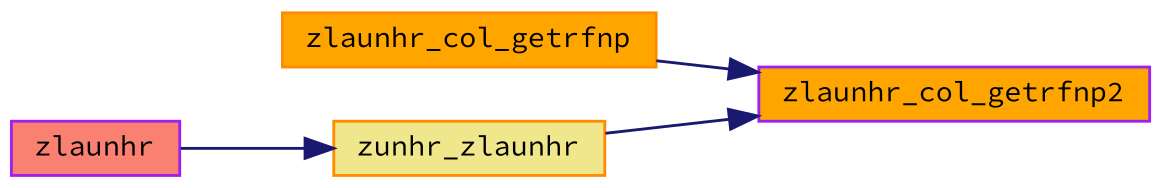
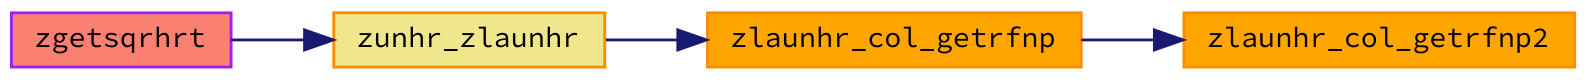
node "zlaunhr_col_getrfnp2": color purple -> darkorange
edge "zunhr_zlaunhr" -> "zlaunhr_col_getrfnp2": now "zunhr_zlaunhr" -> "zlaunhr_col_getrfnp"
node "zlaunhr": label "zlaunhr" -> "zgetsqrhrt"
